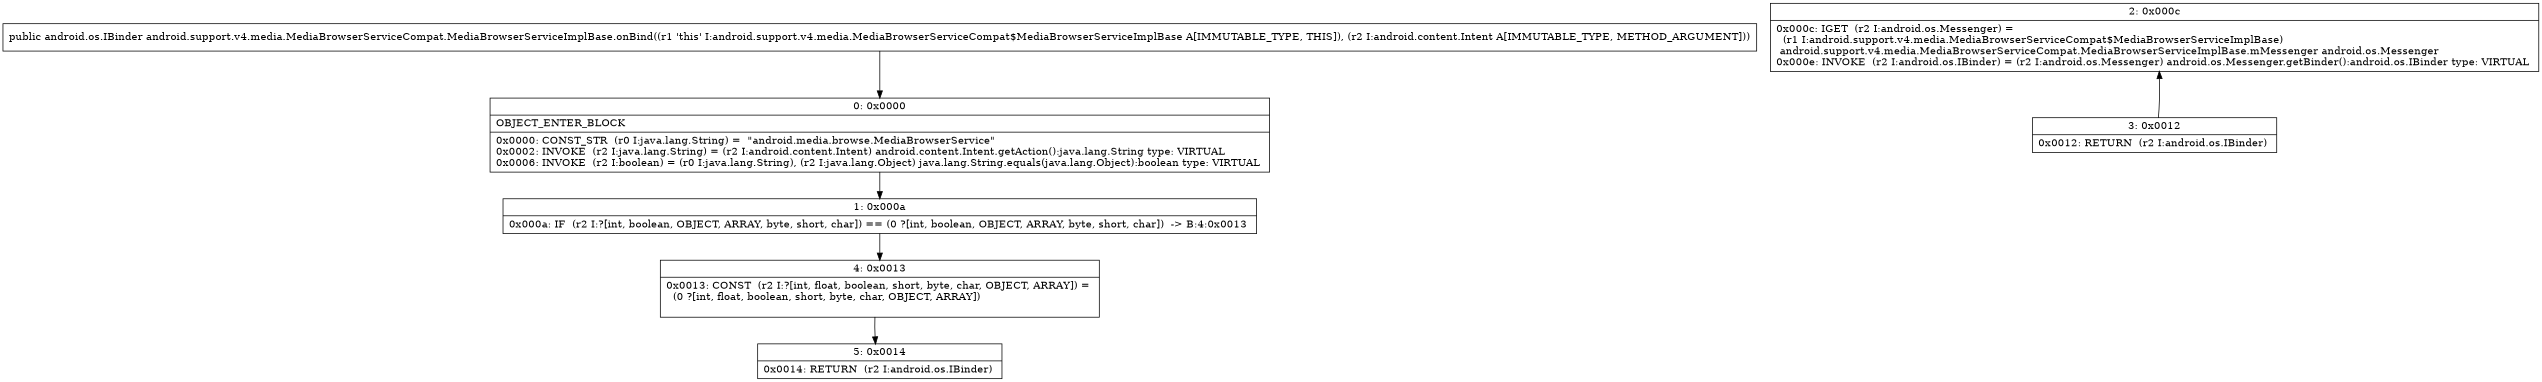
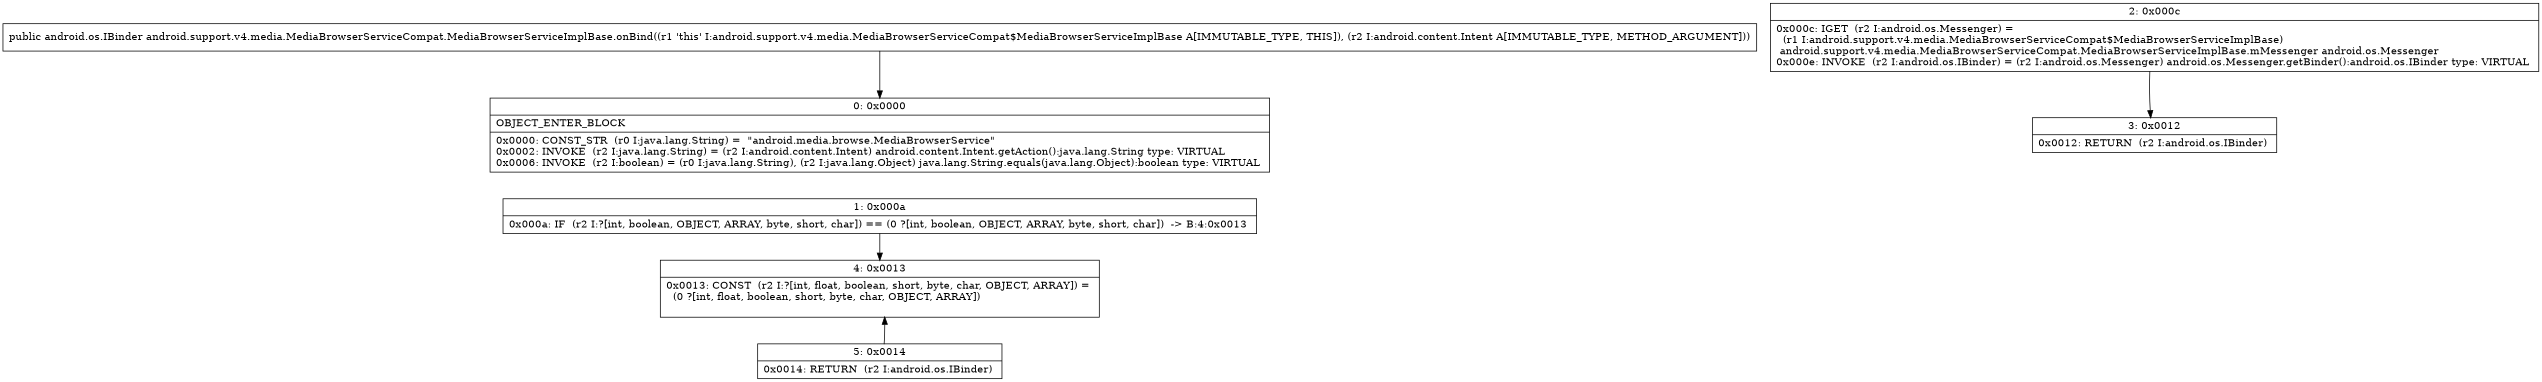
edge "3: 0x0012" -> "2: 0x000c": reversed
edge "0: 0x0000" -> "1: 0x000a": removed
edge "4: 0x0013" -> "5: 0x0014": reversed
